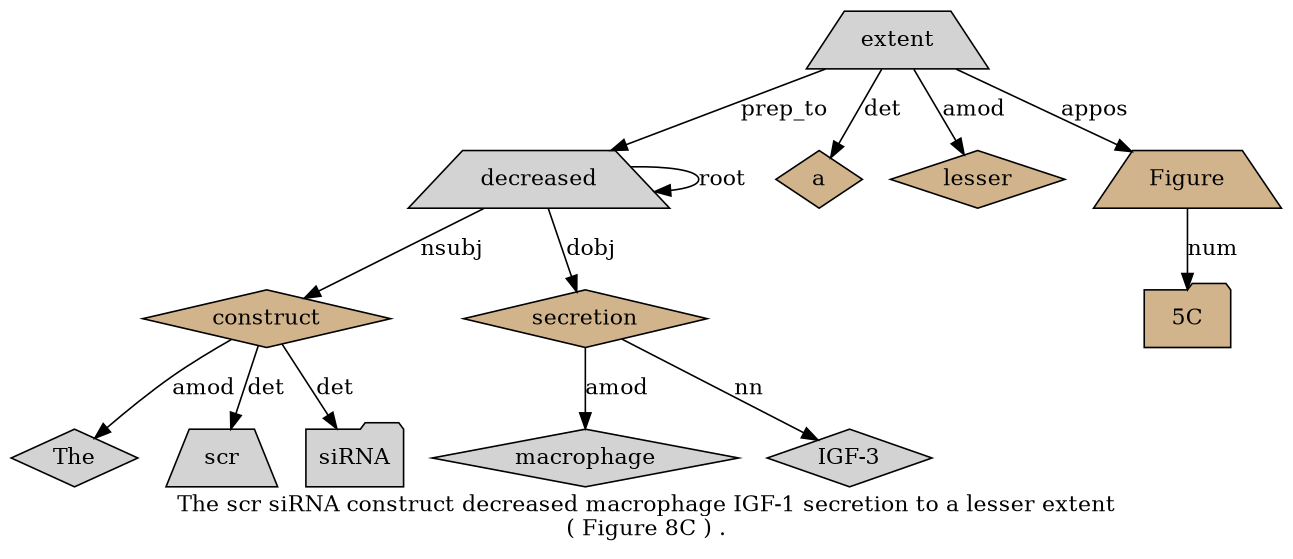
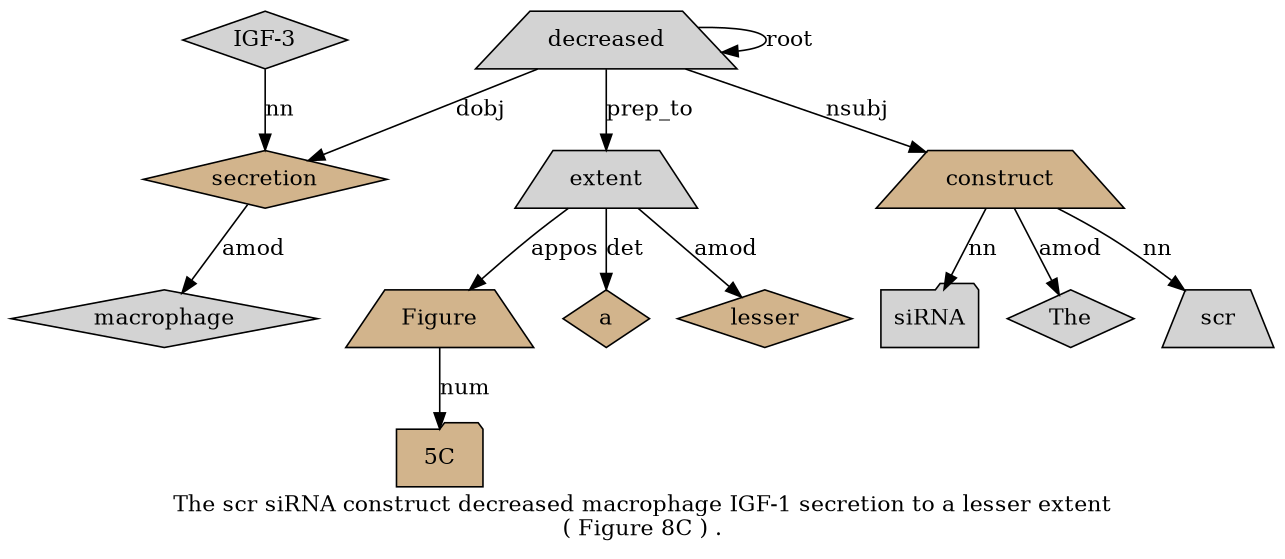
edge "extent" -> "decreased": reversed
node "construct": shape diamond -> trapezium
edge "secretion" -> "IGF-3": reversed
edge "construct" -> "scr": label "det" -> "nn"
edge "construct" -> "siRNA": label "det" -> "nn"
